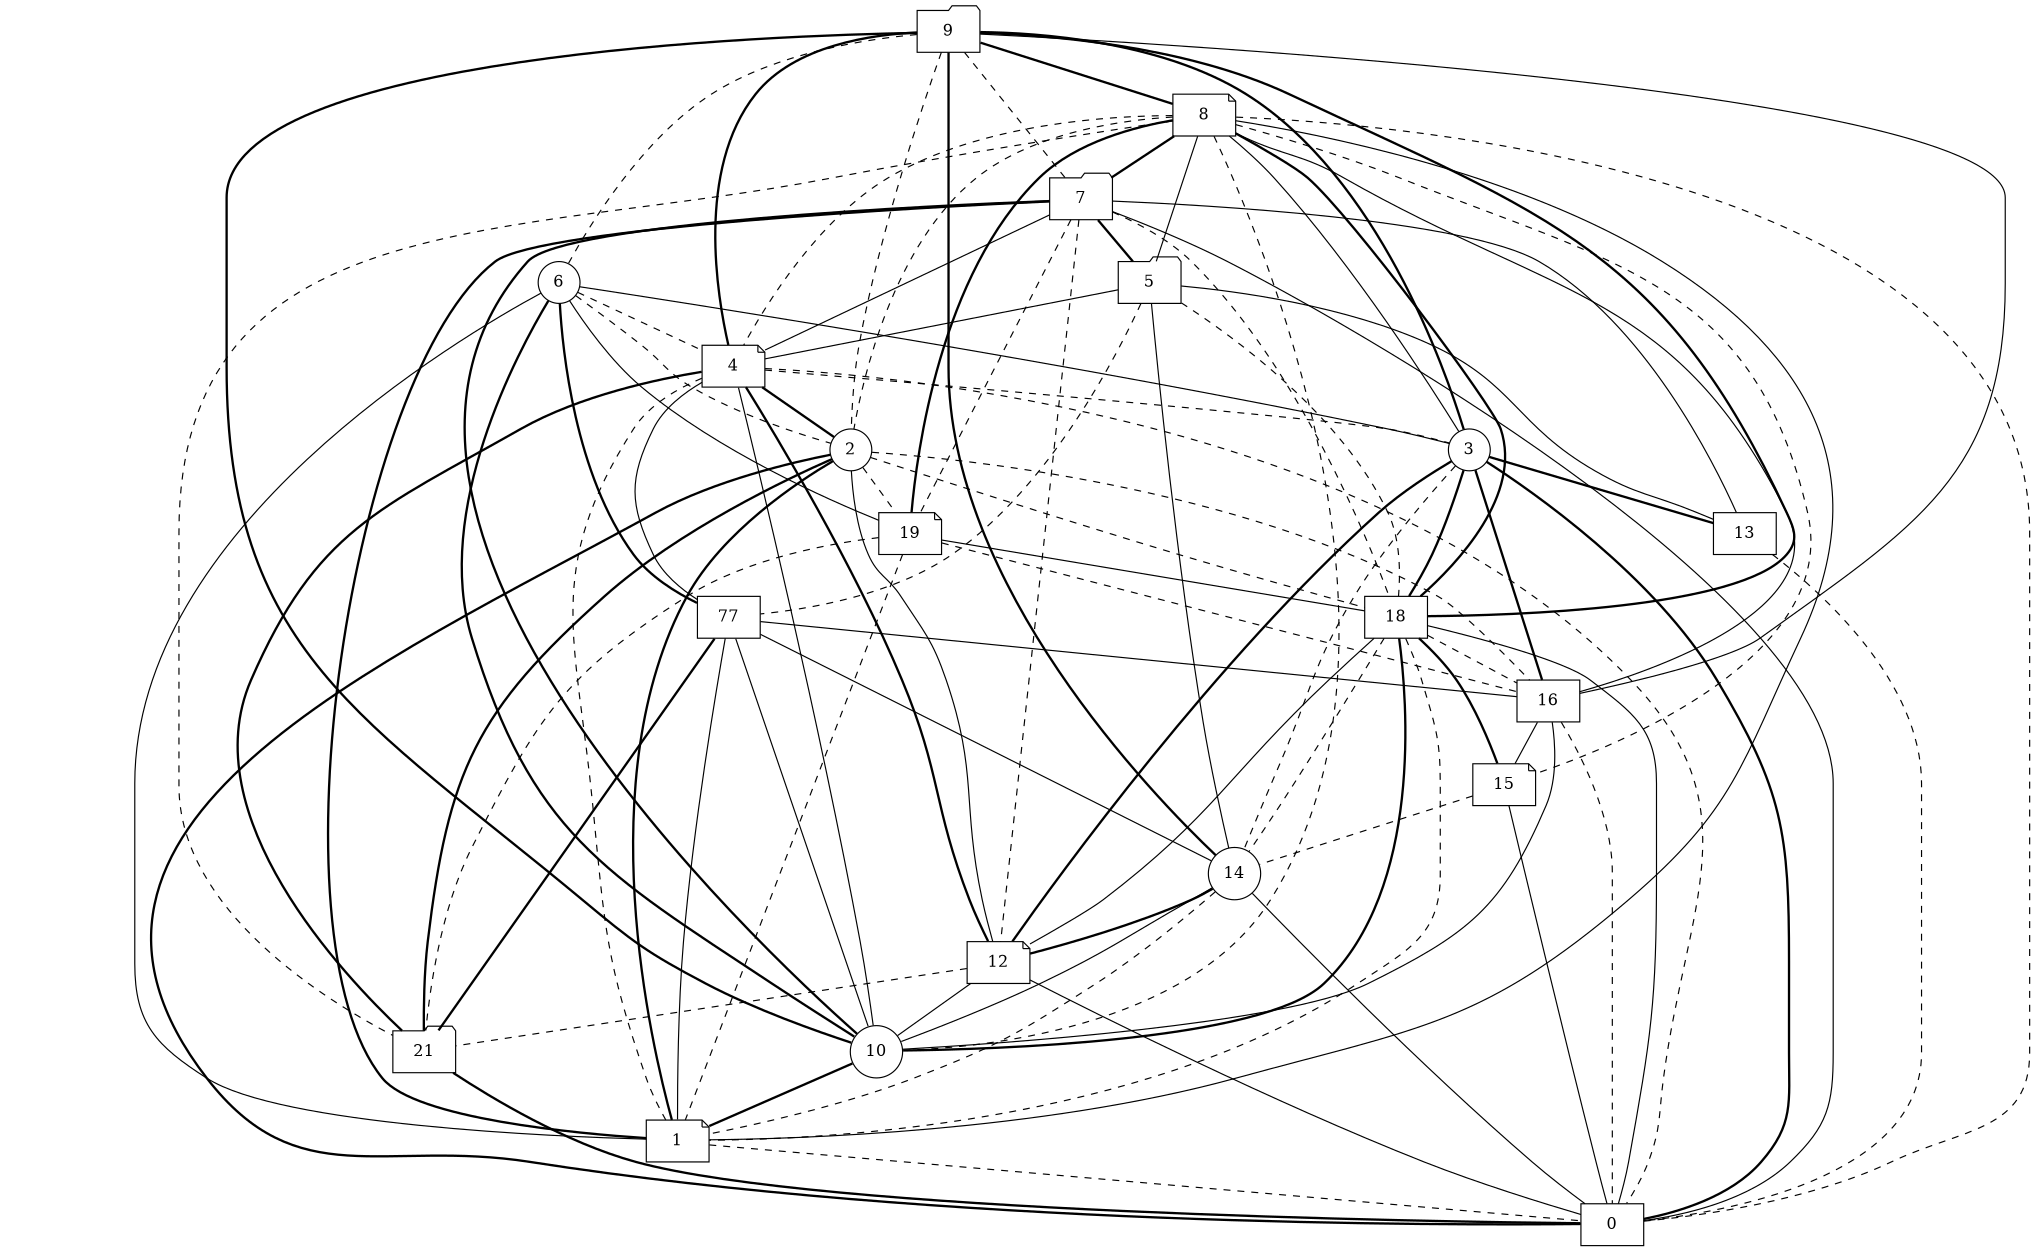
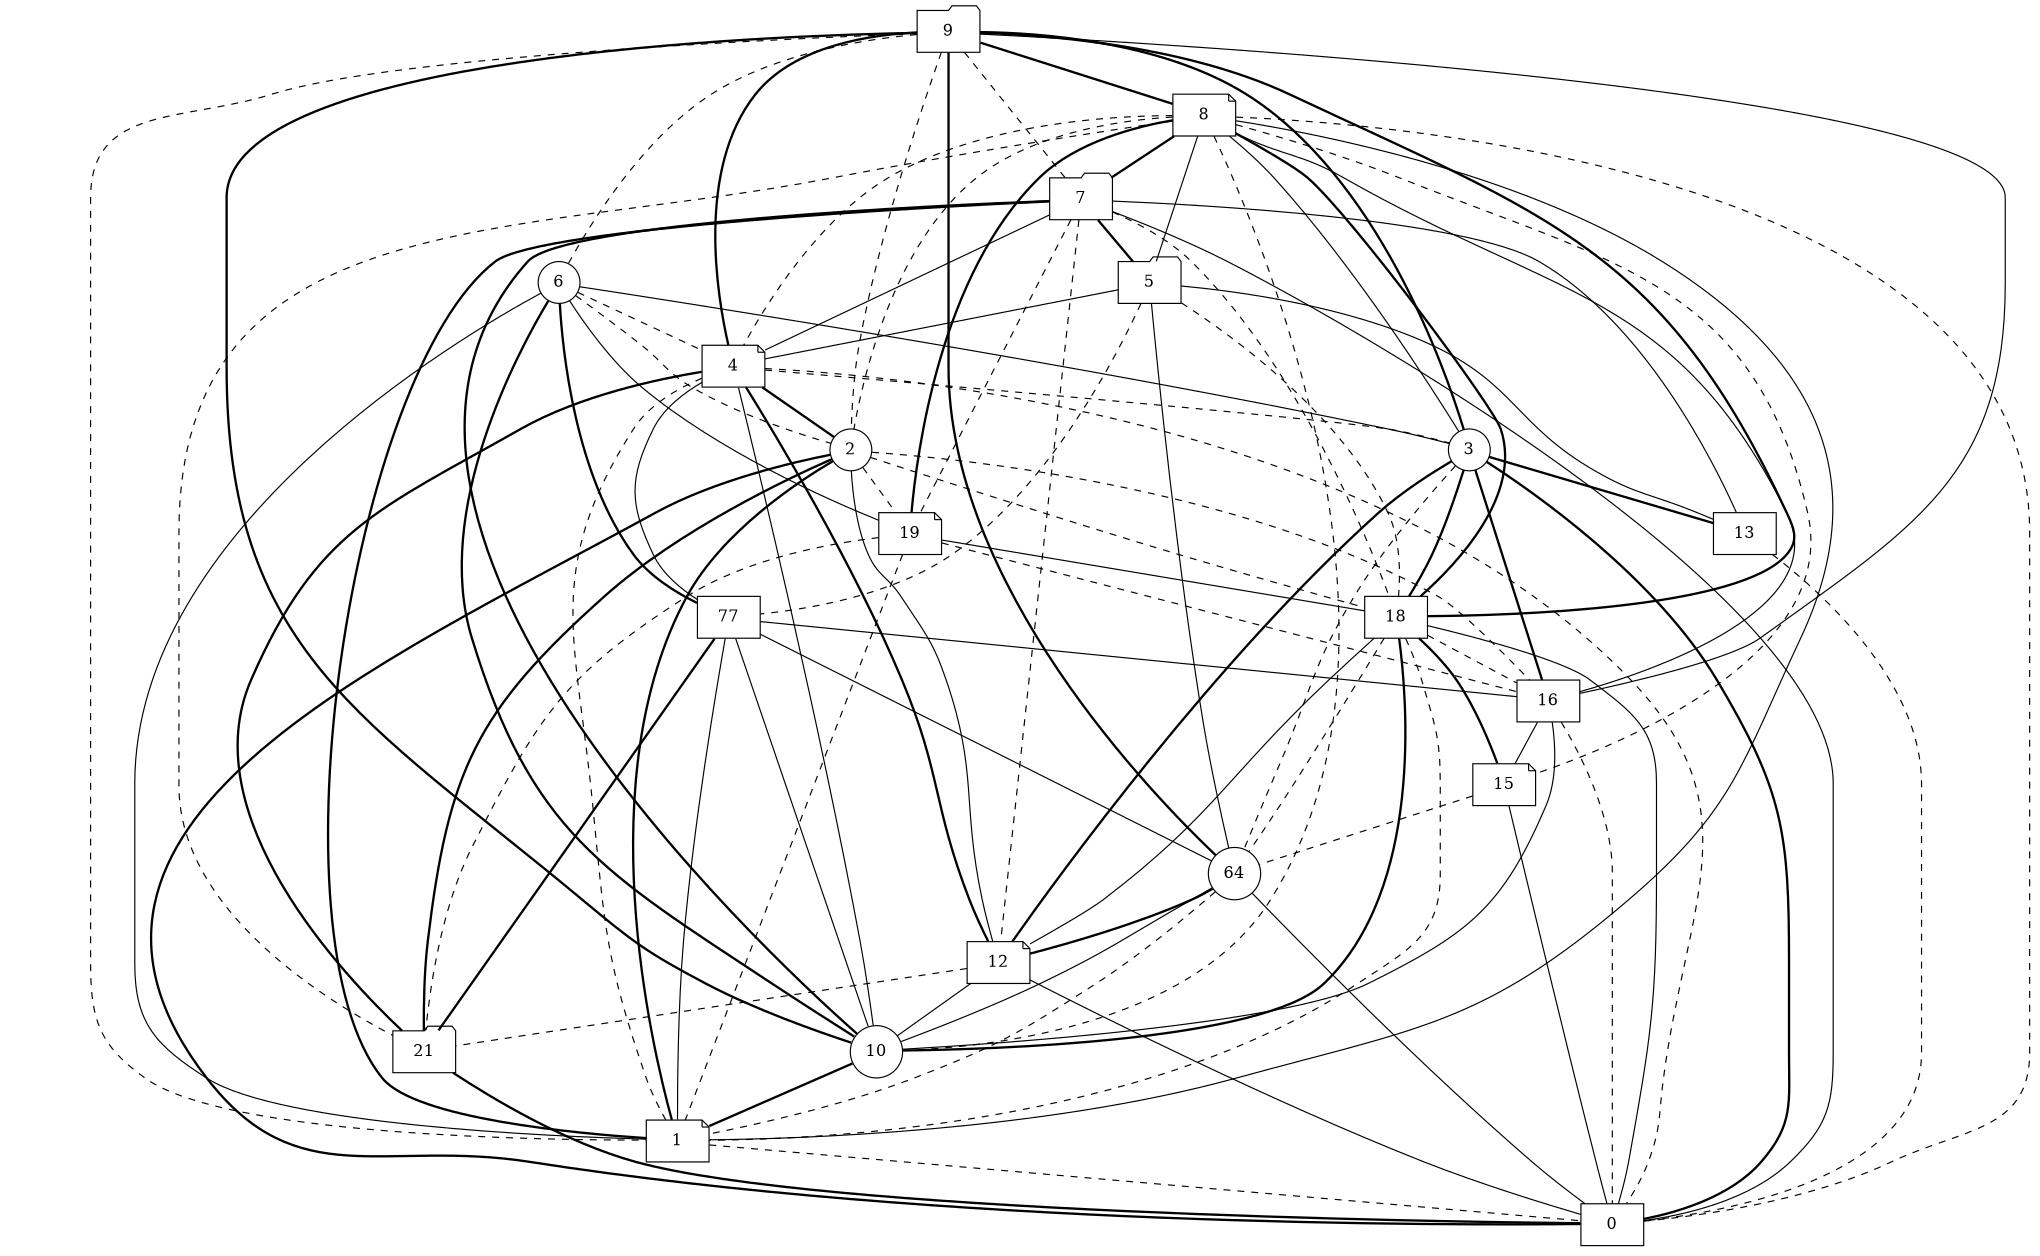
edge "9" -- "1": added
node "14": label "14" -> "64"
